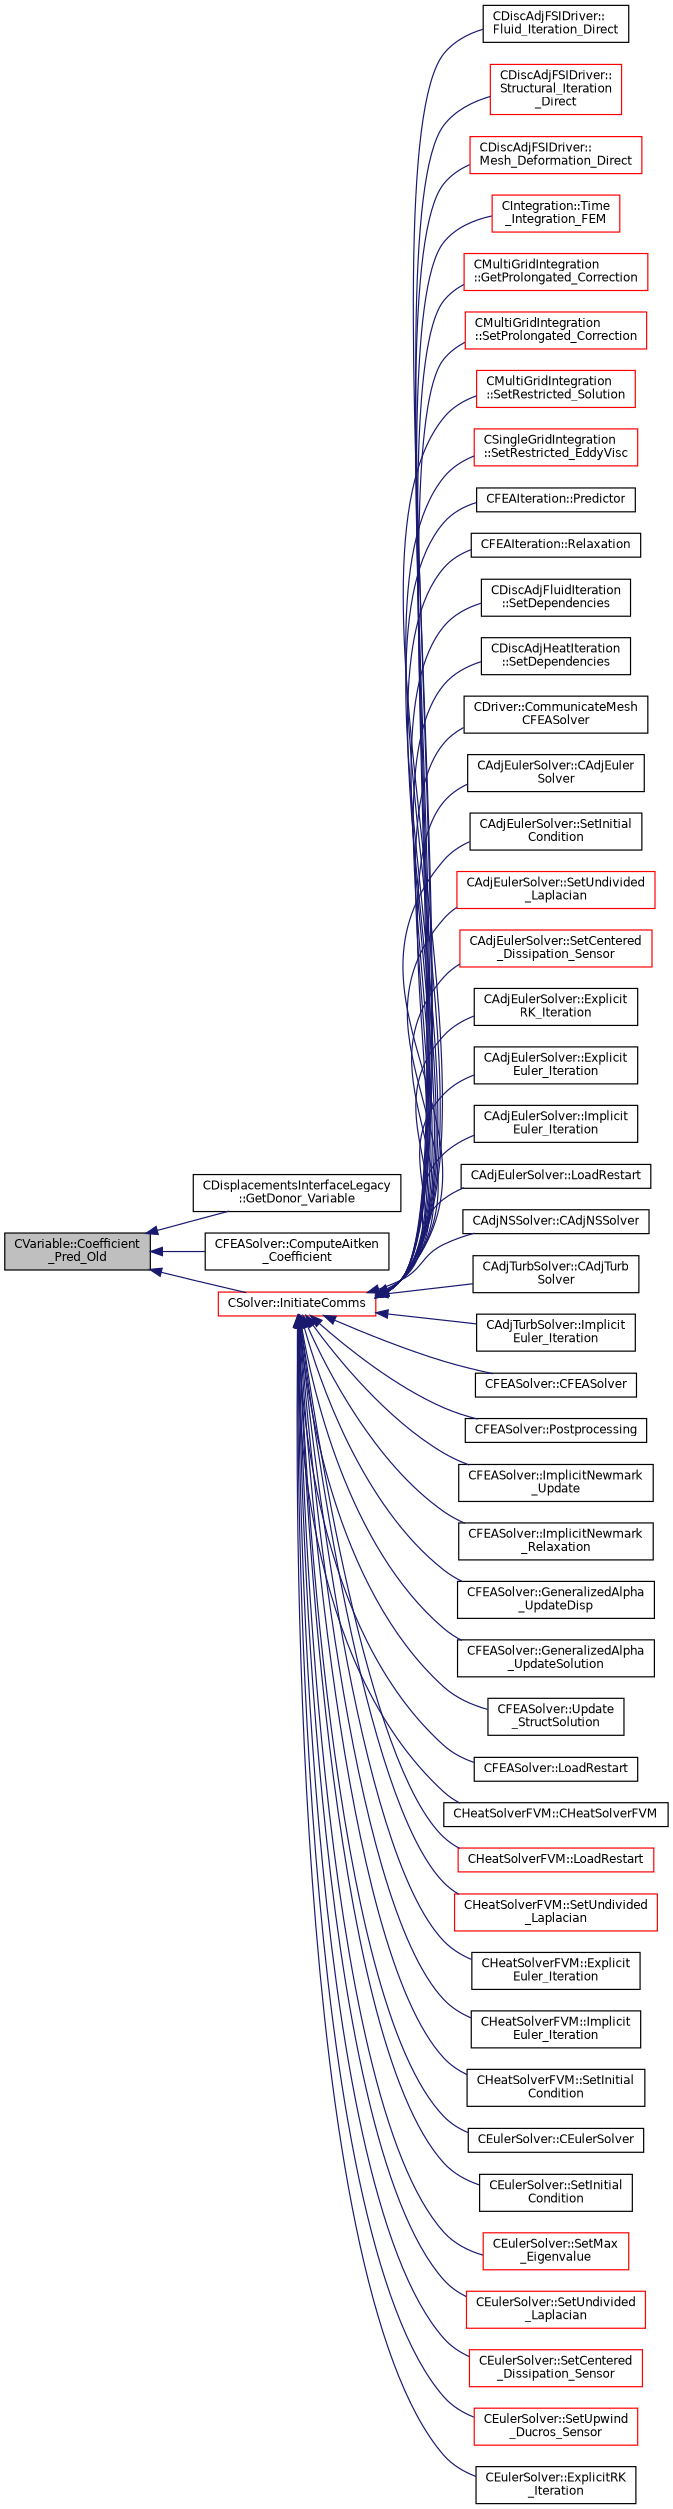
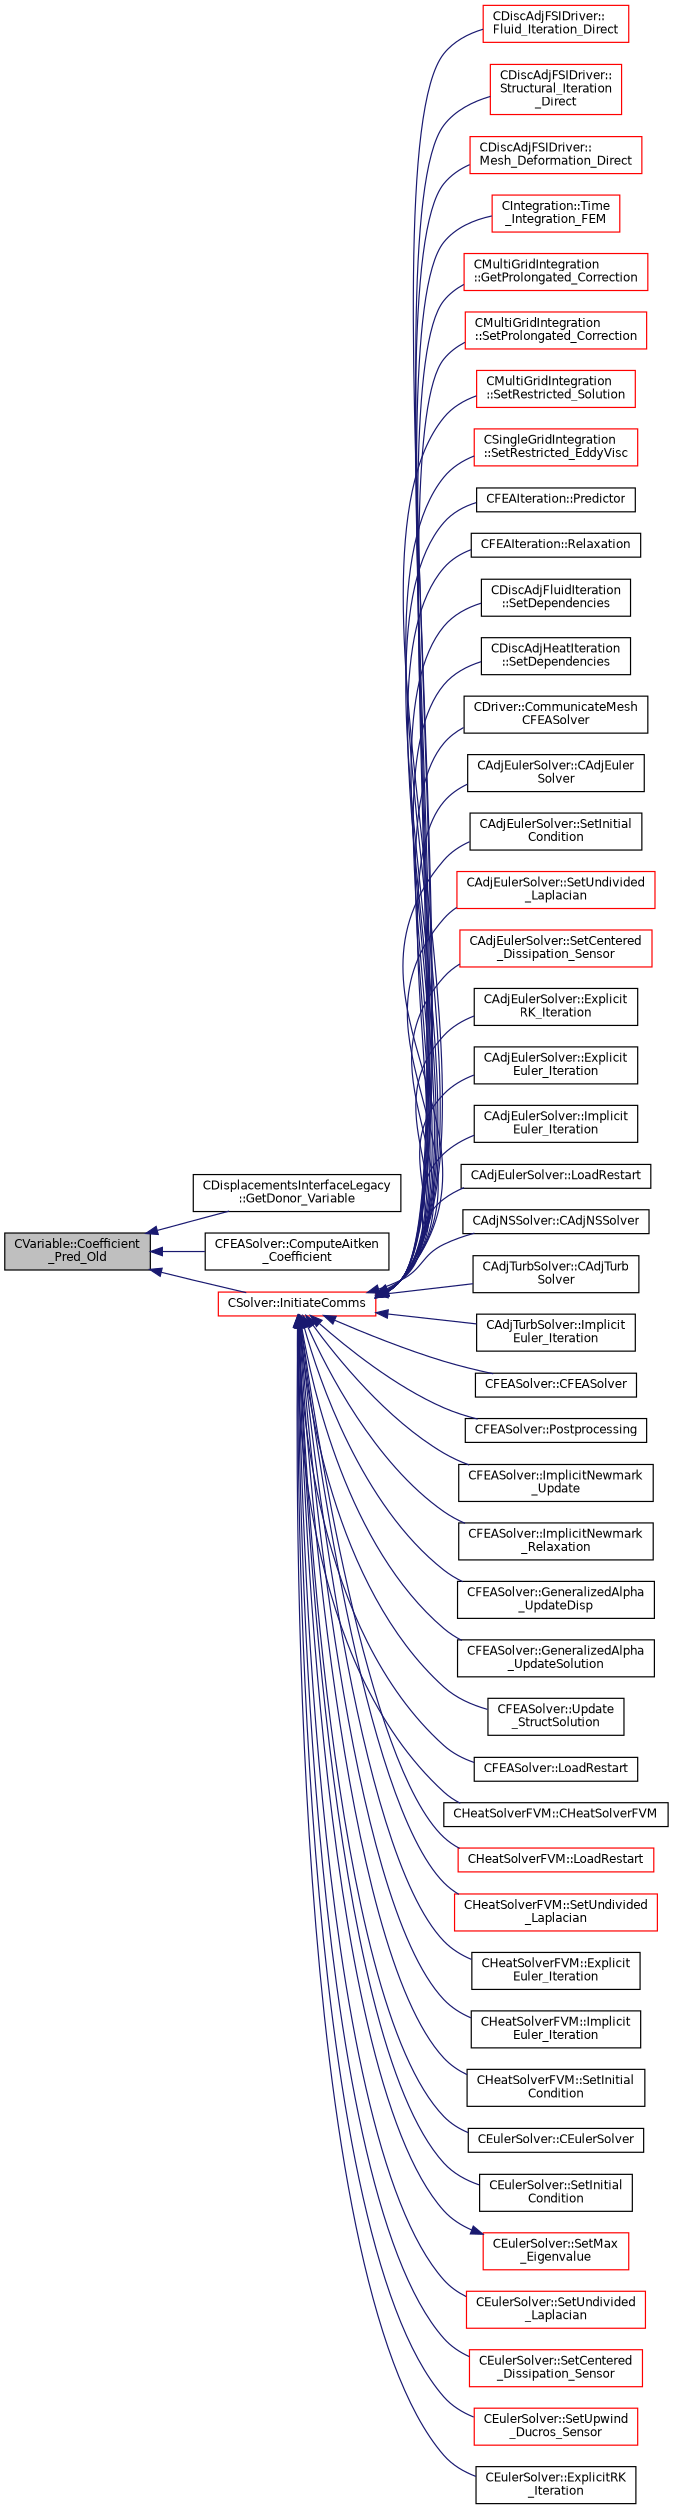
node "CDiscAdjFSIDriver:: Fluid_Iteration_Direct": color black -> red
edge "CEulerSolver::SetMax _Eigenvalue" -> "CSolver::InitiateComms": reversed
